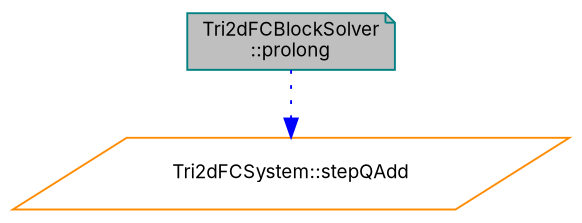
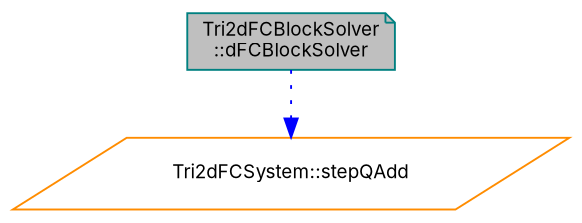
node "Tri2dFCBlockSolver ::prolong": label "Tri2dFCBlockSolver ::prolong" -> "Tri2dFCBlockSolver ::dFCBlockSolver"
